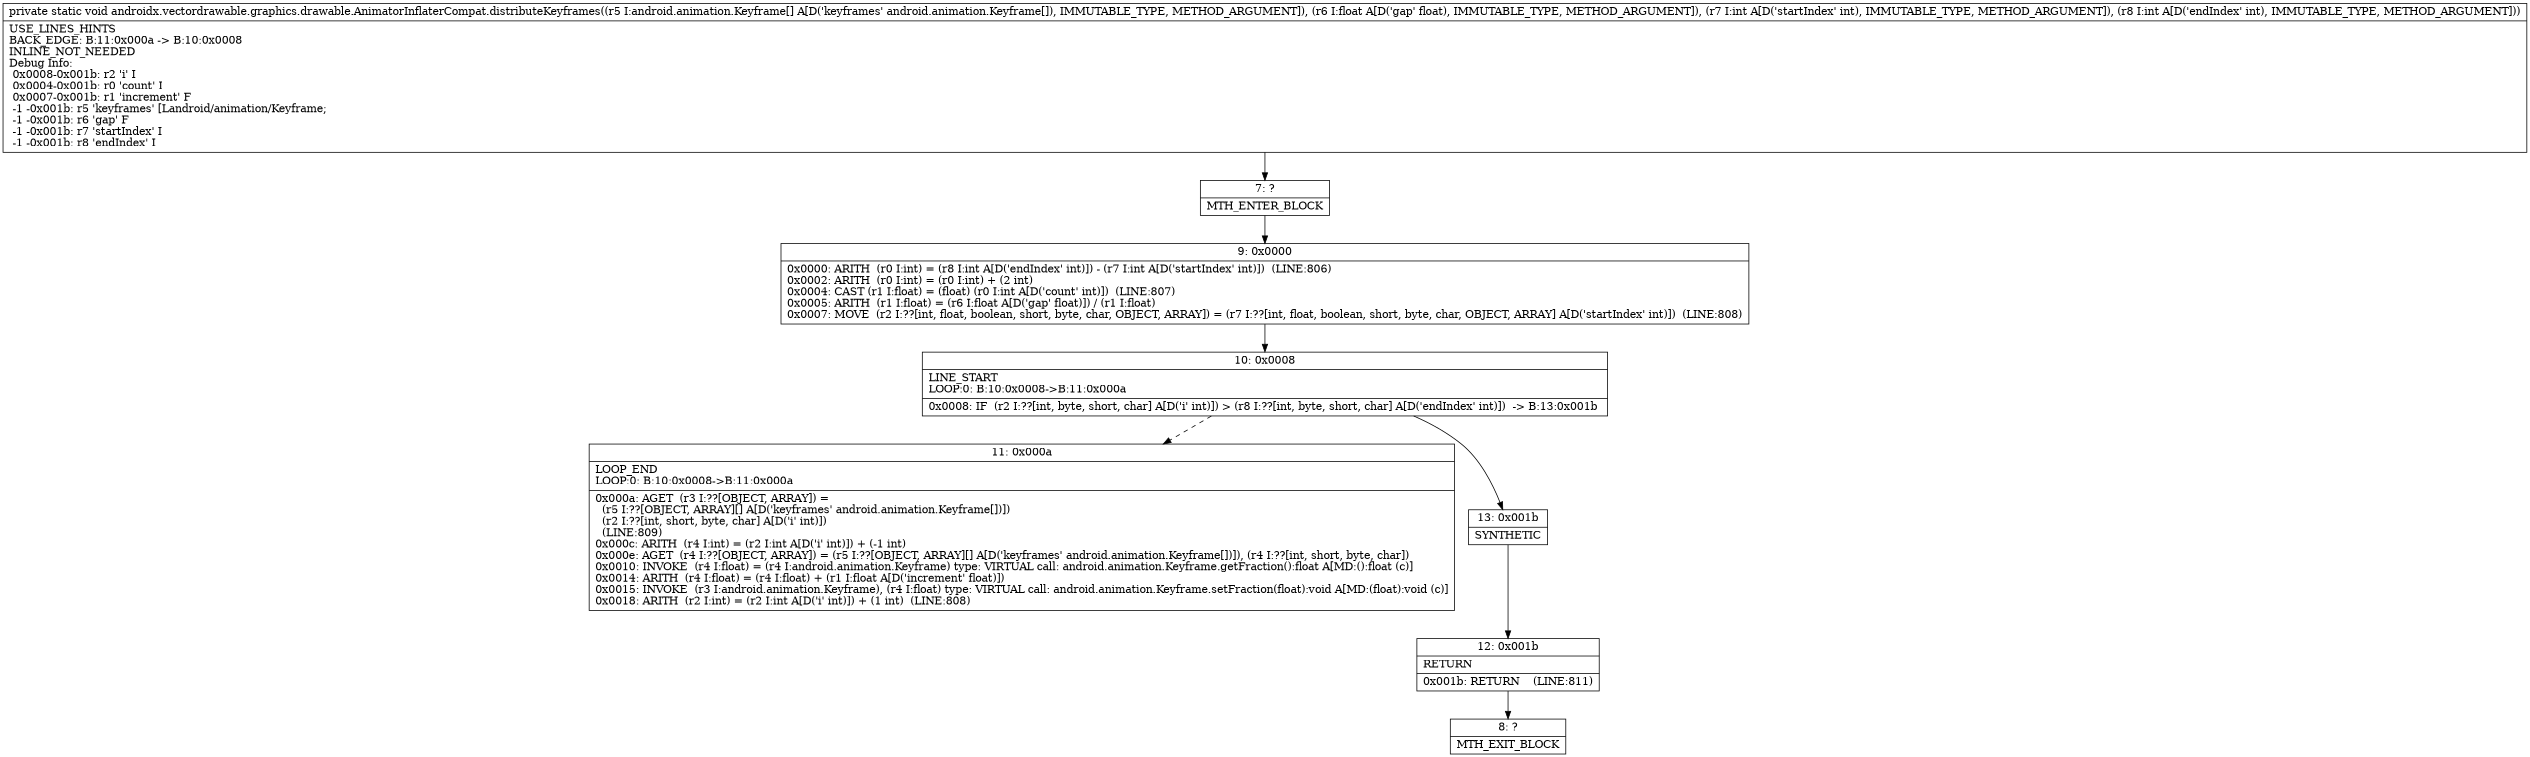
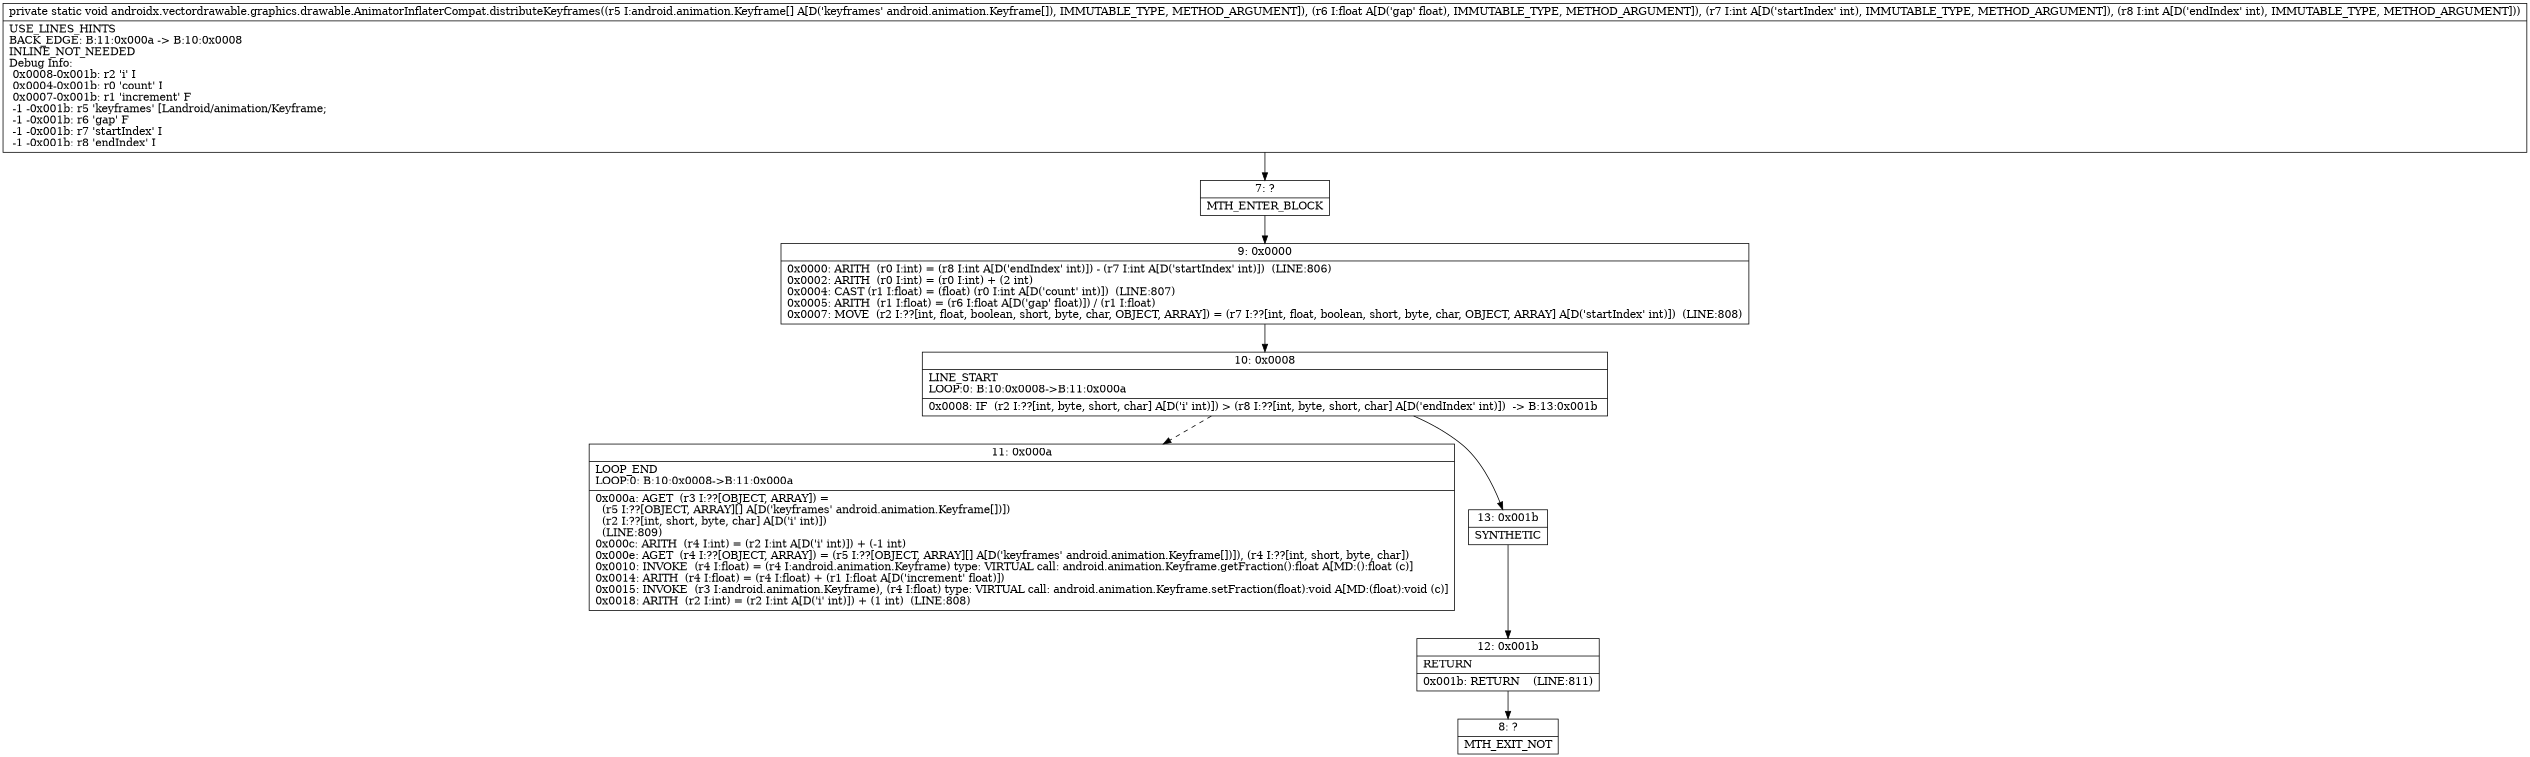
node "8: ?": text "MTH_EXIT_BLOCK" -> "MTH_EXIT_NOT"
